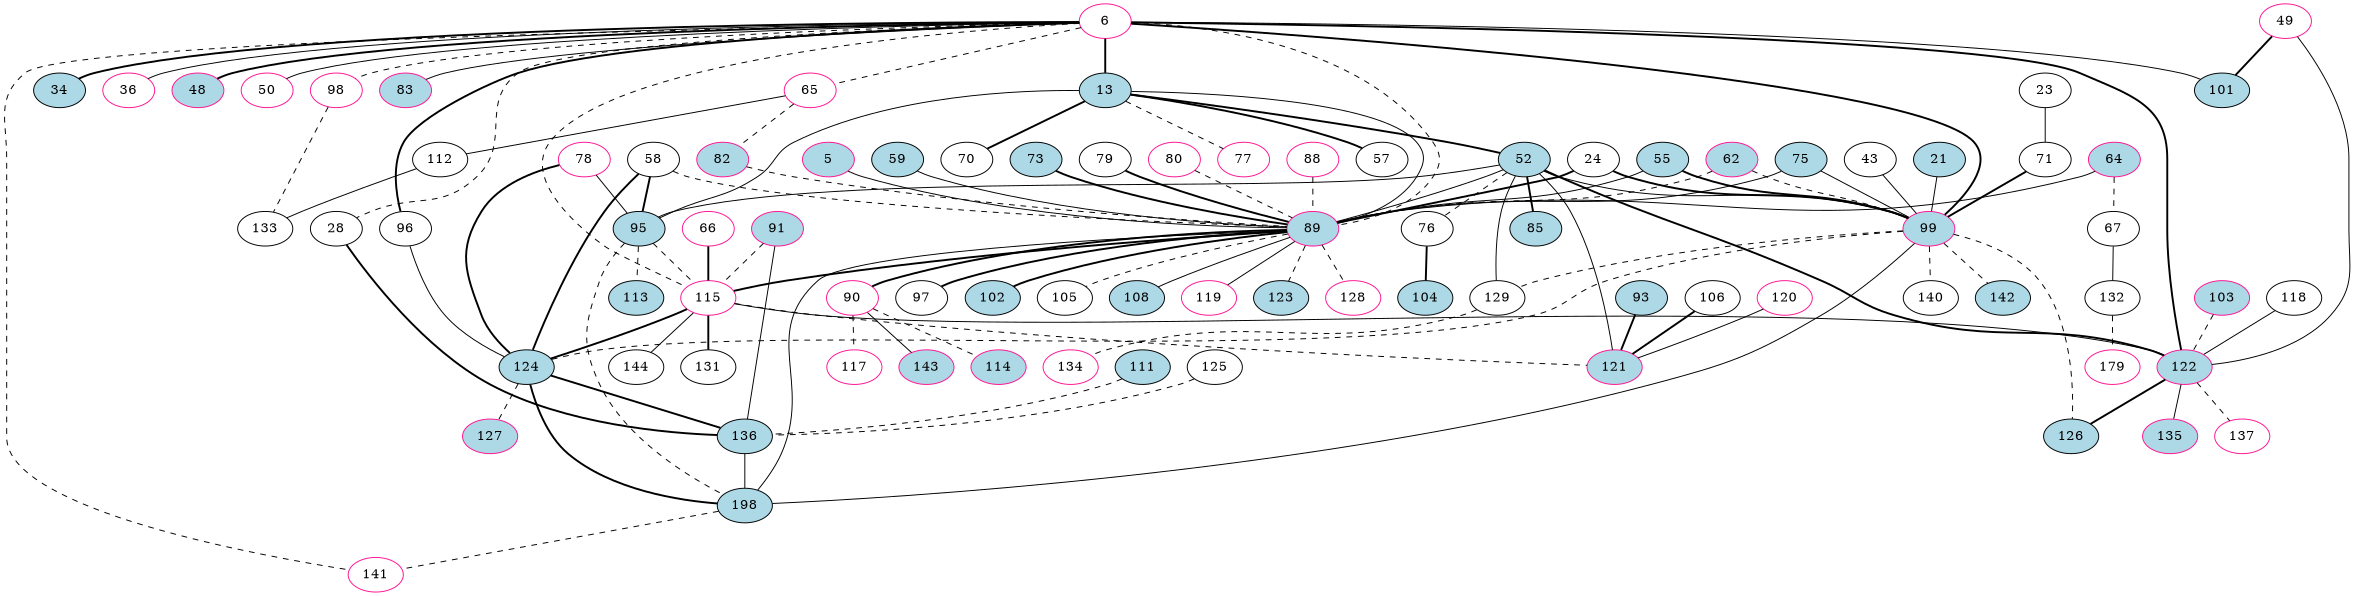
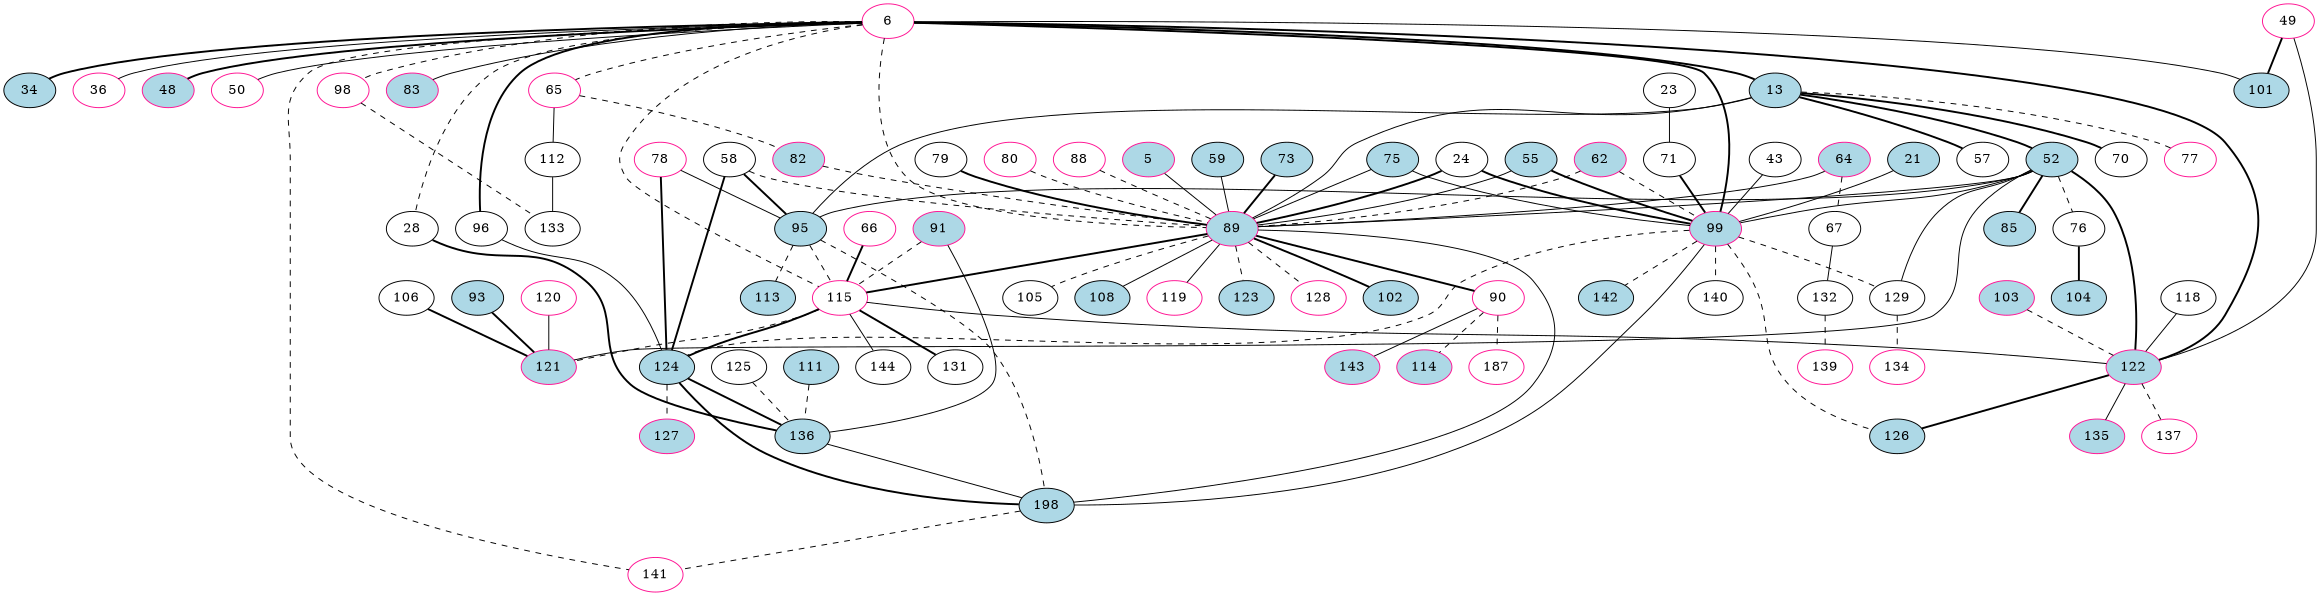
node "97": removed
node "117": label "117" -> "187"
node "179": label "179" -> "139"
